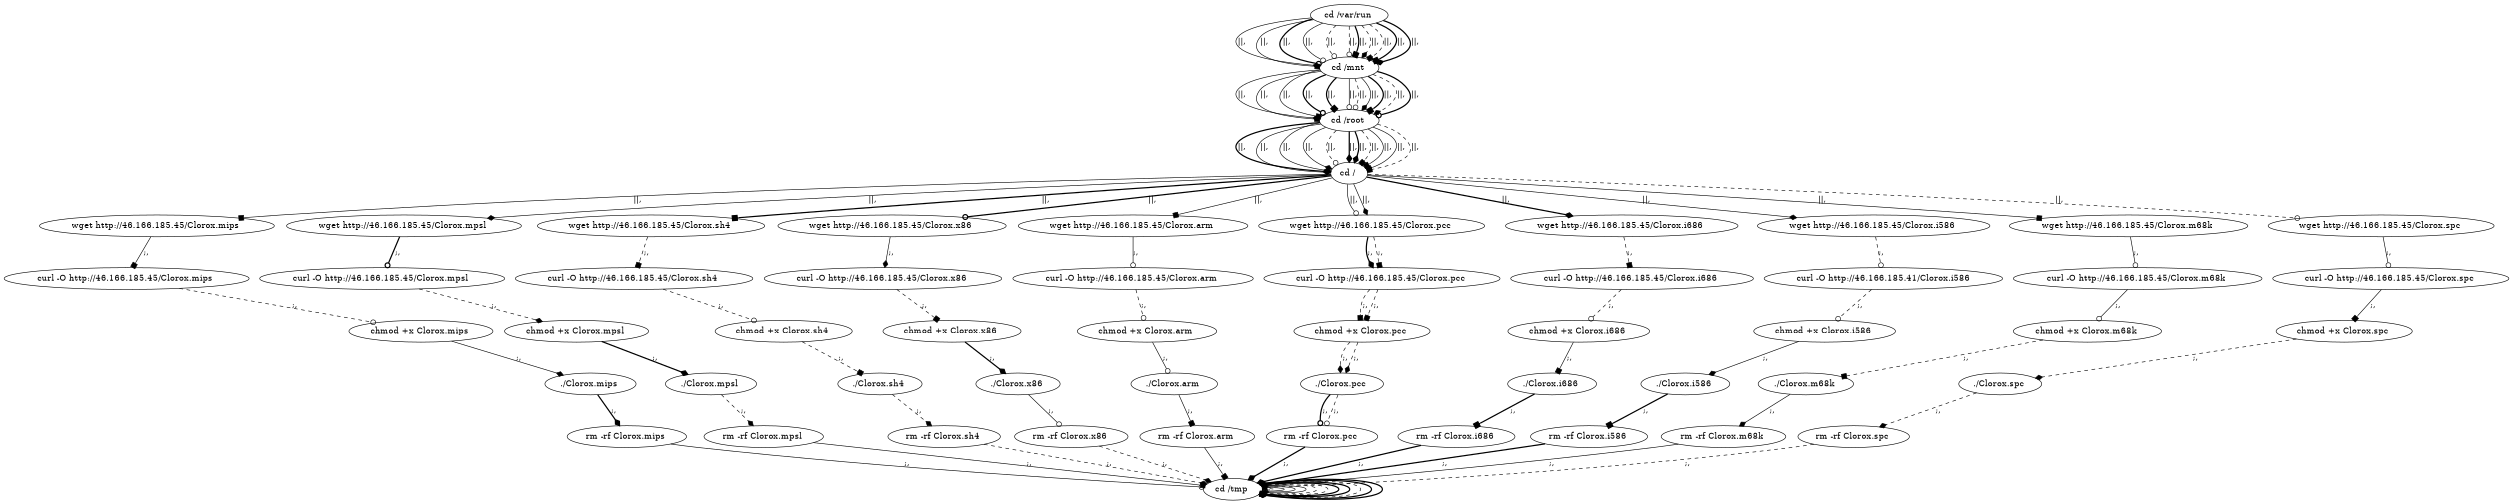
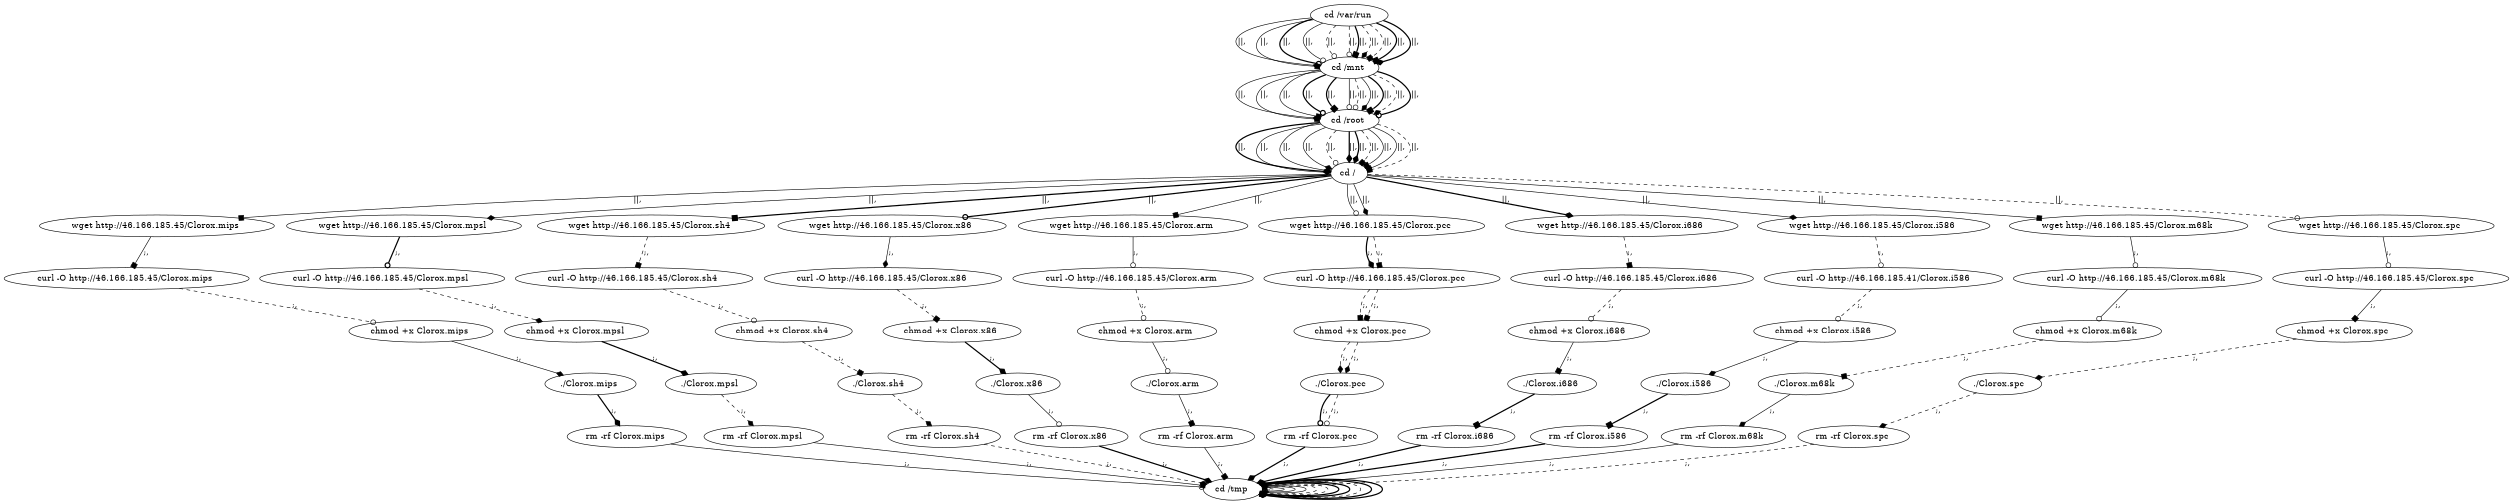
edge "rm -rf Clorox.x86" -> "cd /tmp": style dashed -> bold
